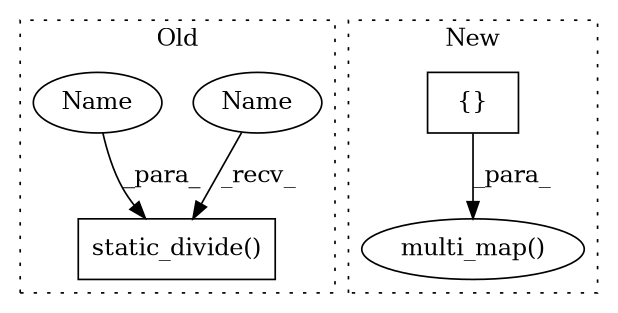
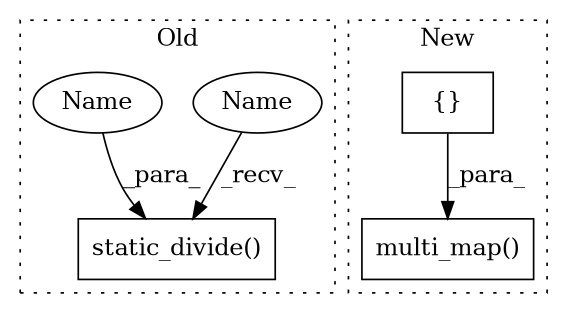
node "multi_map()": shape ellipse -> box
